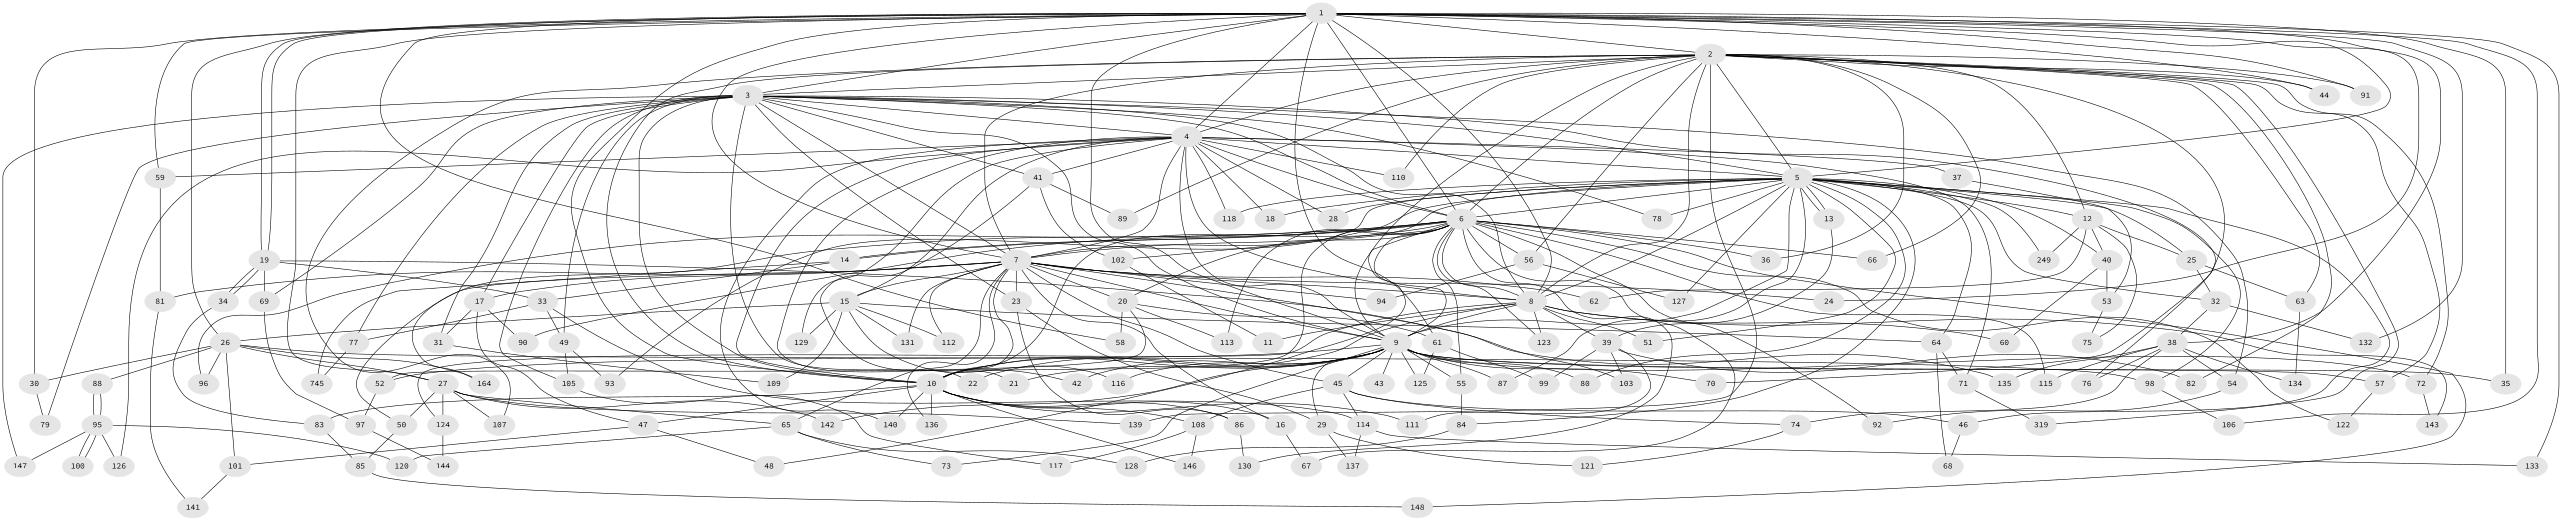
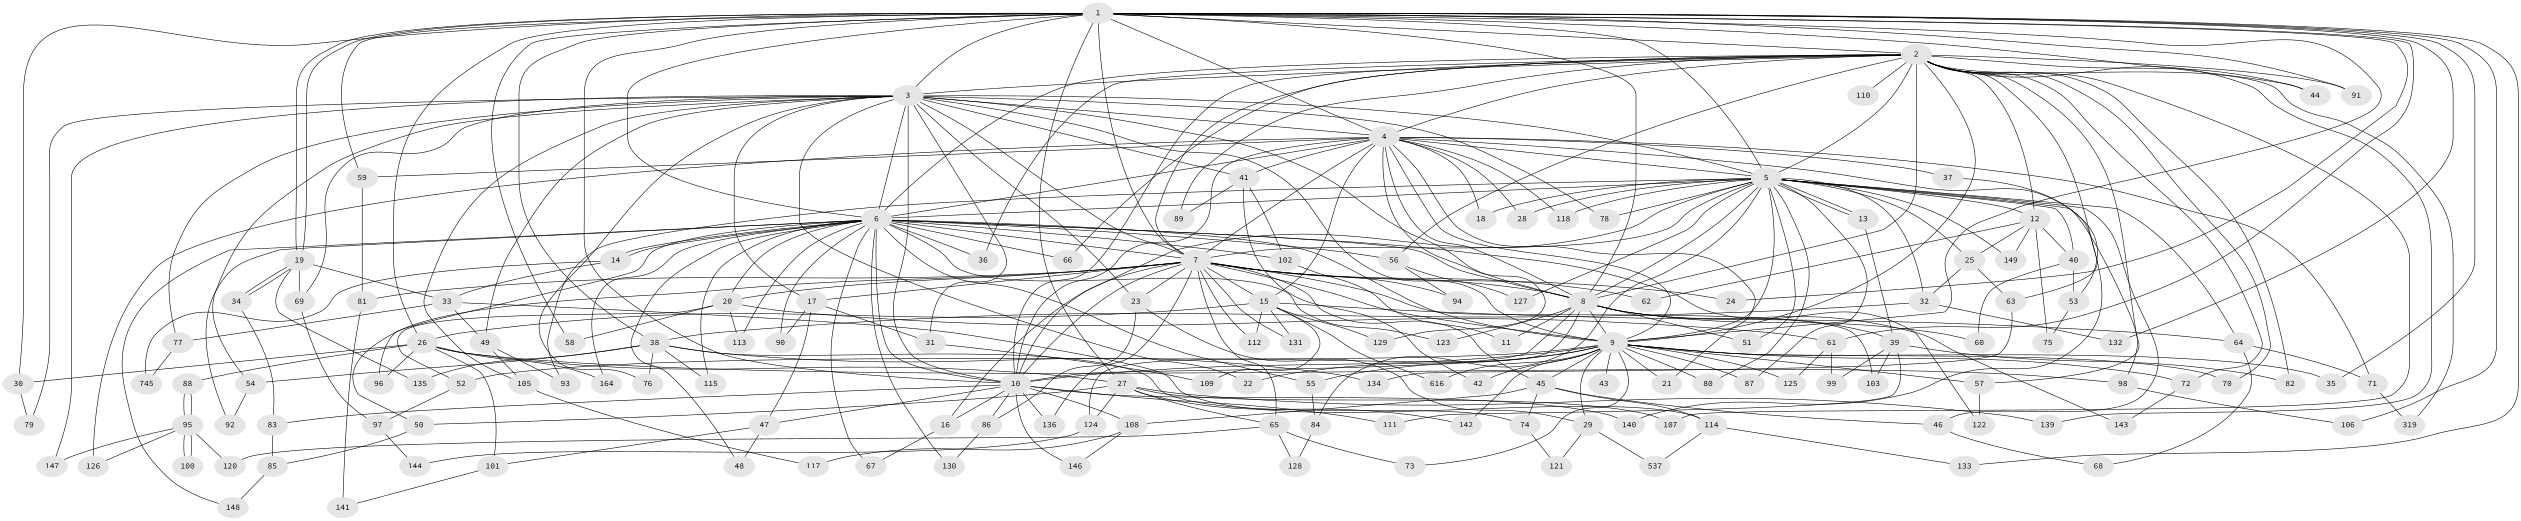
edge "4" -- "110": removed
node "249": label "249" -> "149"
node "116": label "116" -> "616"
node "137": label "137" -> "537"
